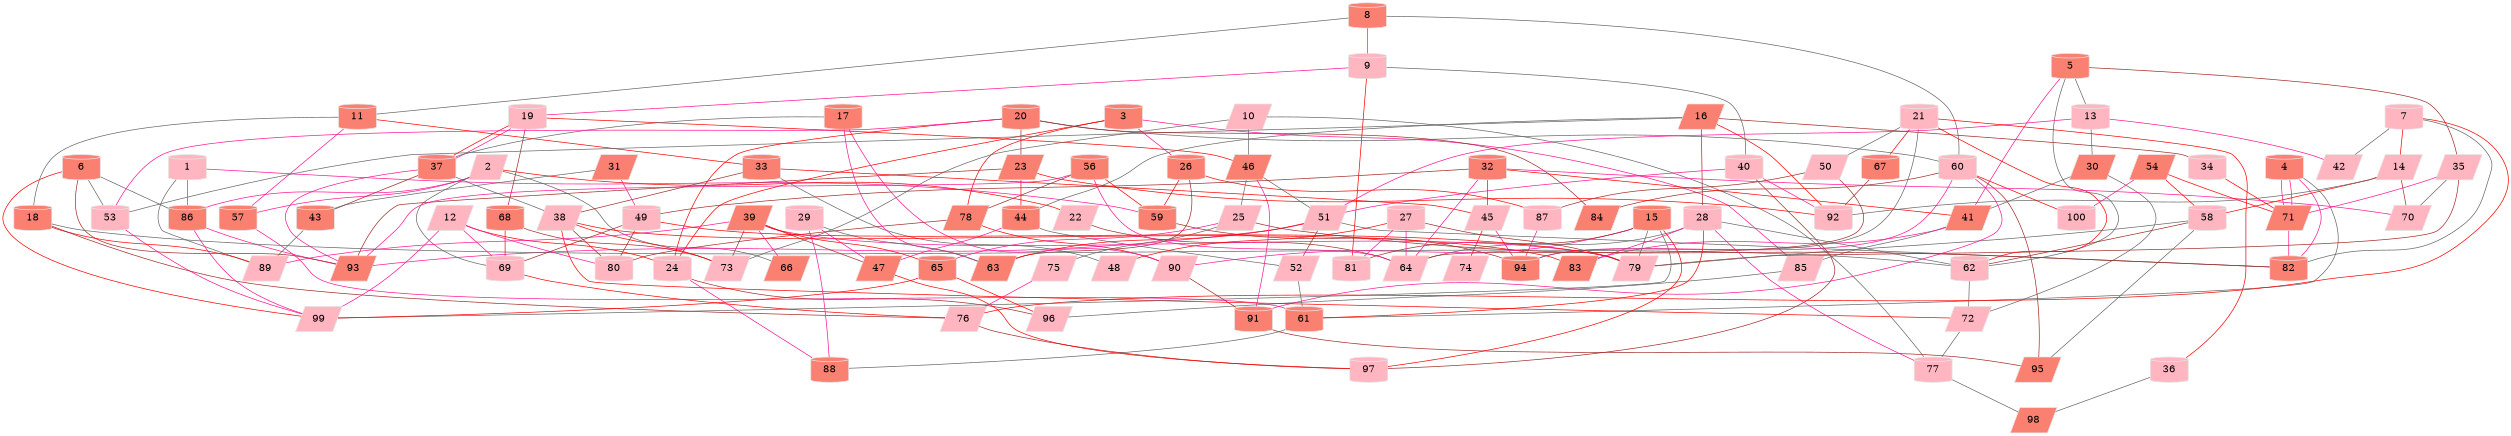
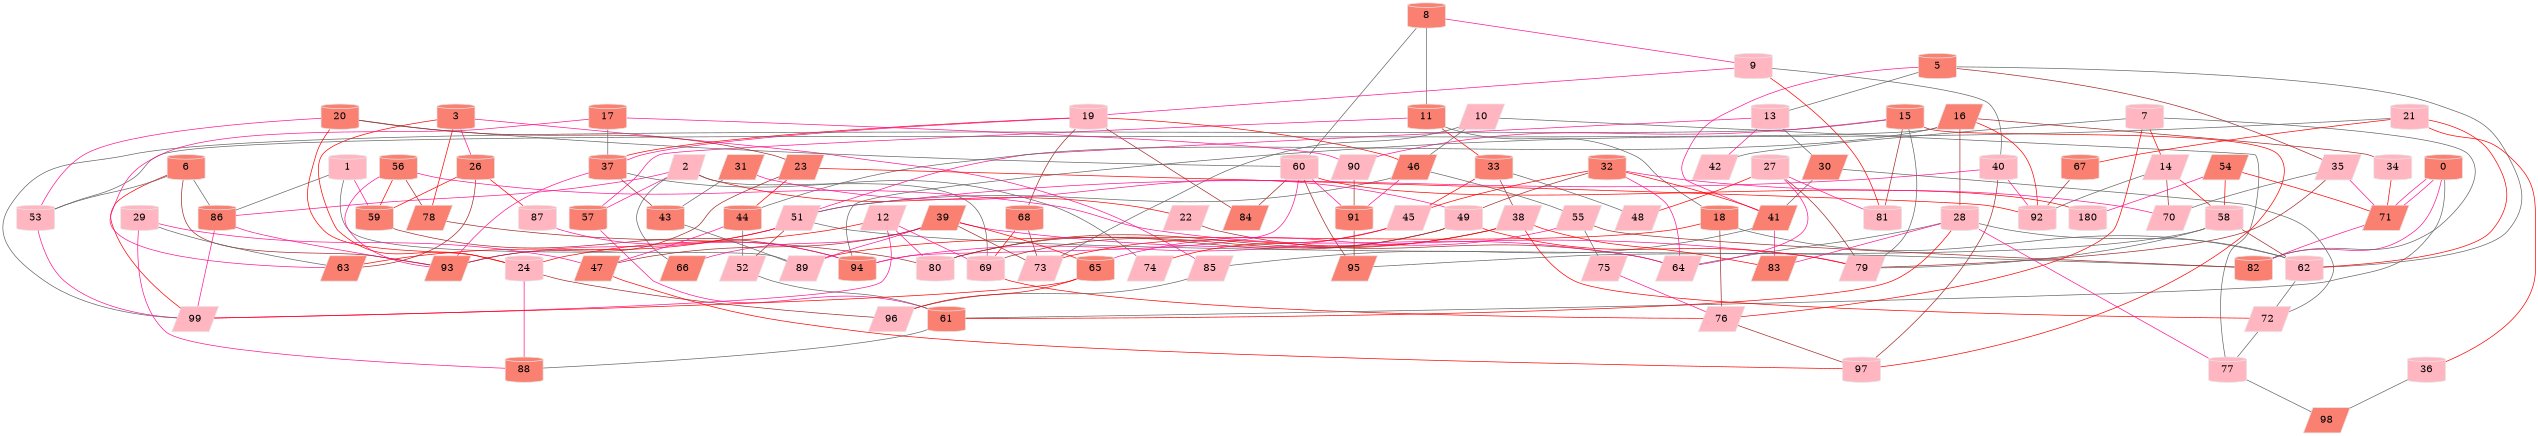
edge "20" -- "84": now "19" -- "84"
node "50": removed
node "4": label "4" -> "0"
edge "37" -- "38": now "37" -- "74"
node "25": label "25" -> "55"
node "100": label "100" -> "180"
edge "78" -- "90": removed
